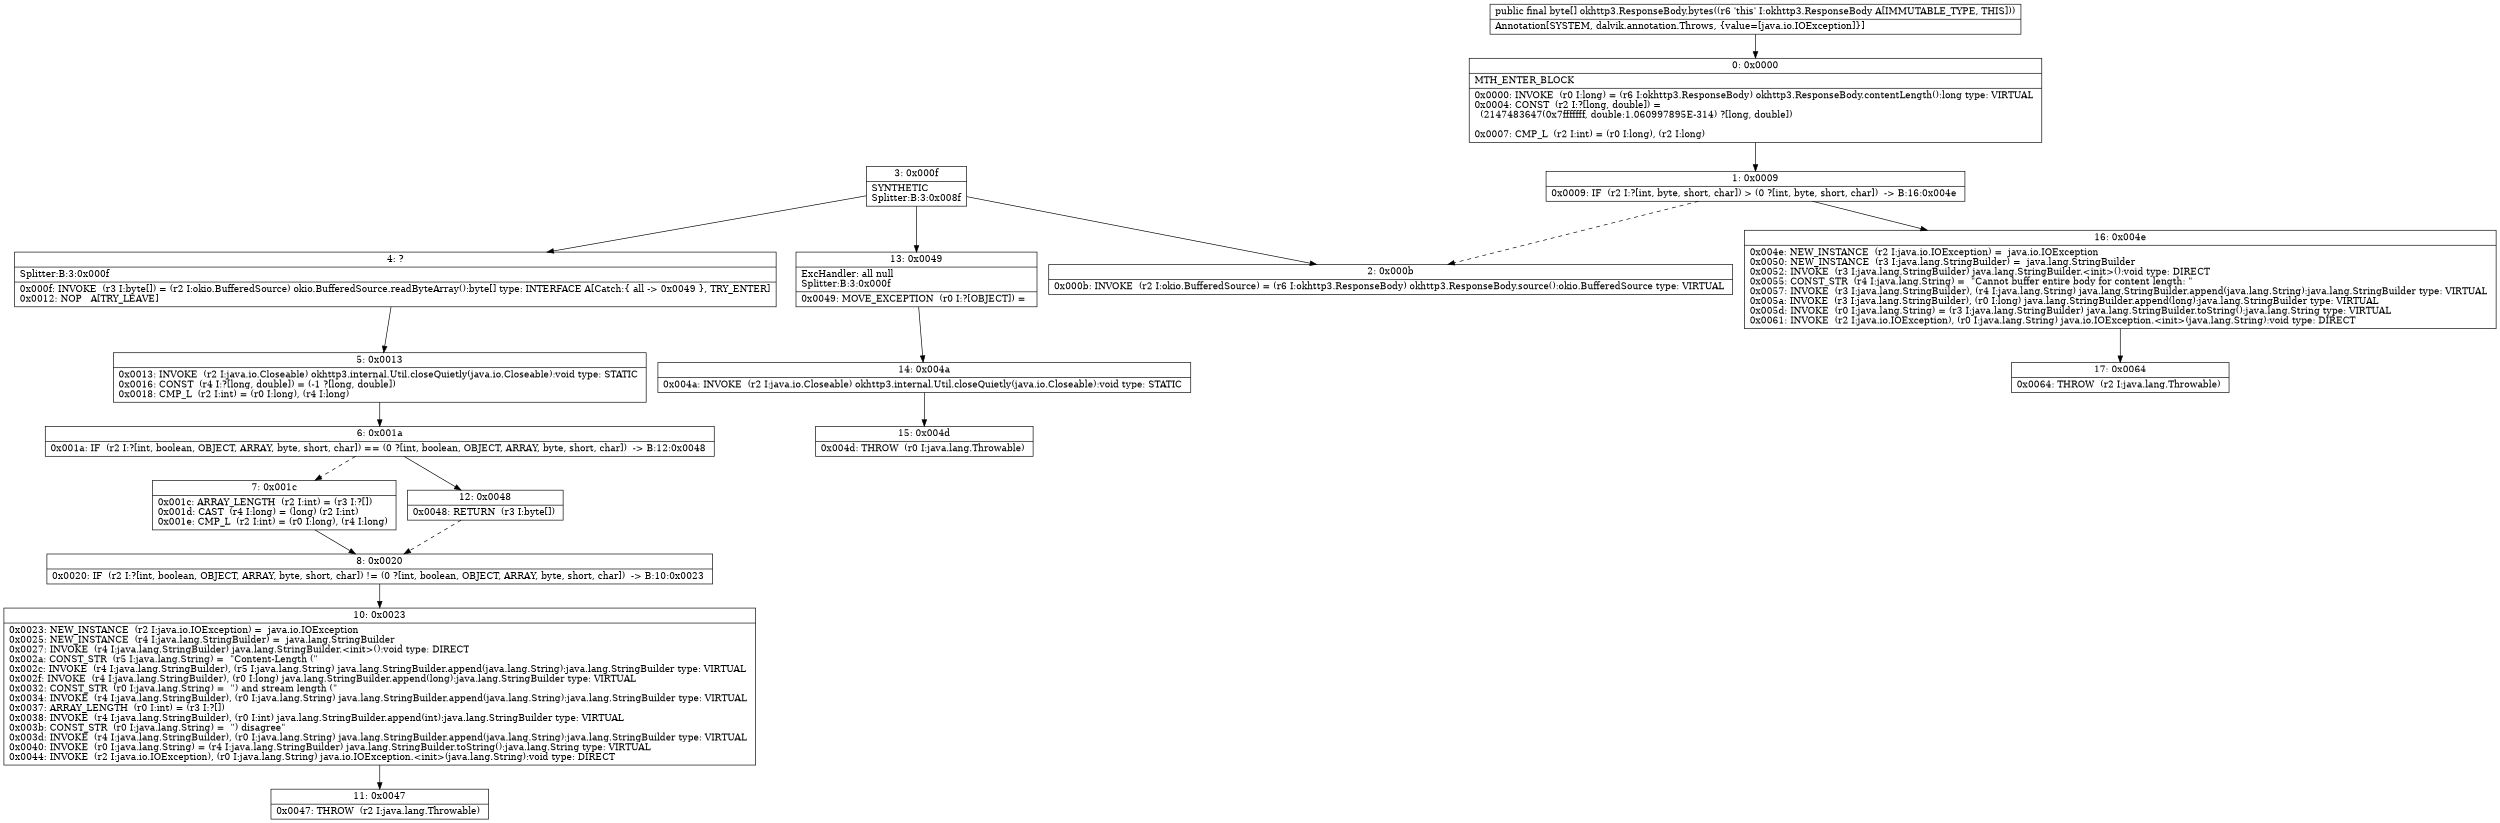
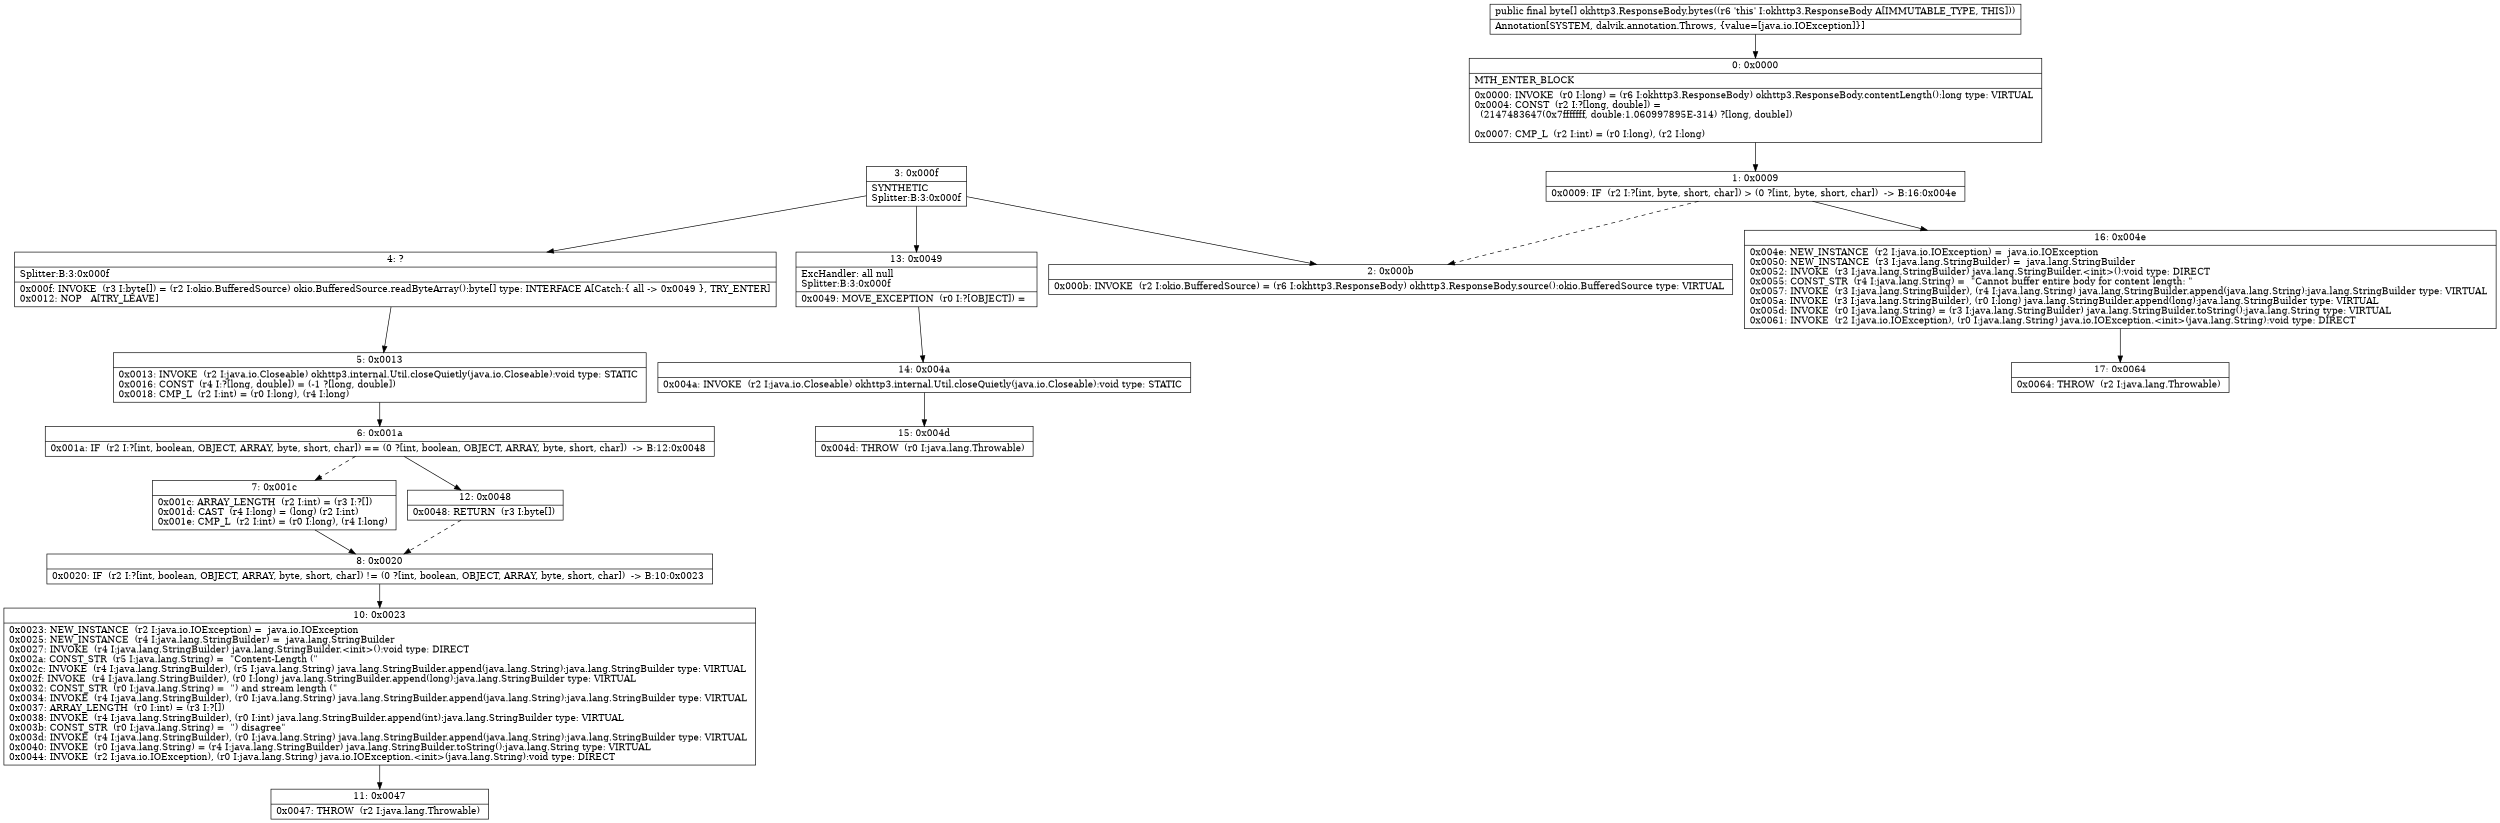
node "3: 0x000f": text "Splitter:B:3:0x008f" -> "Splitter:B:3:0x000f"
